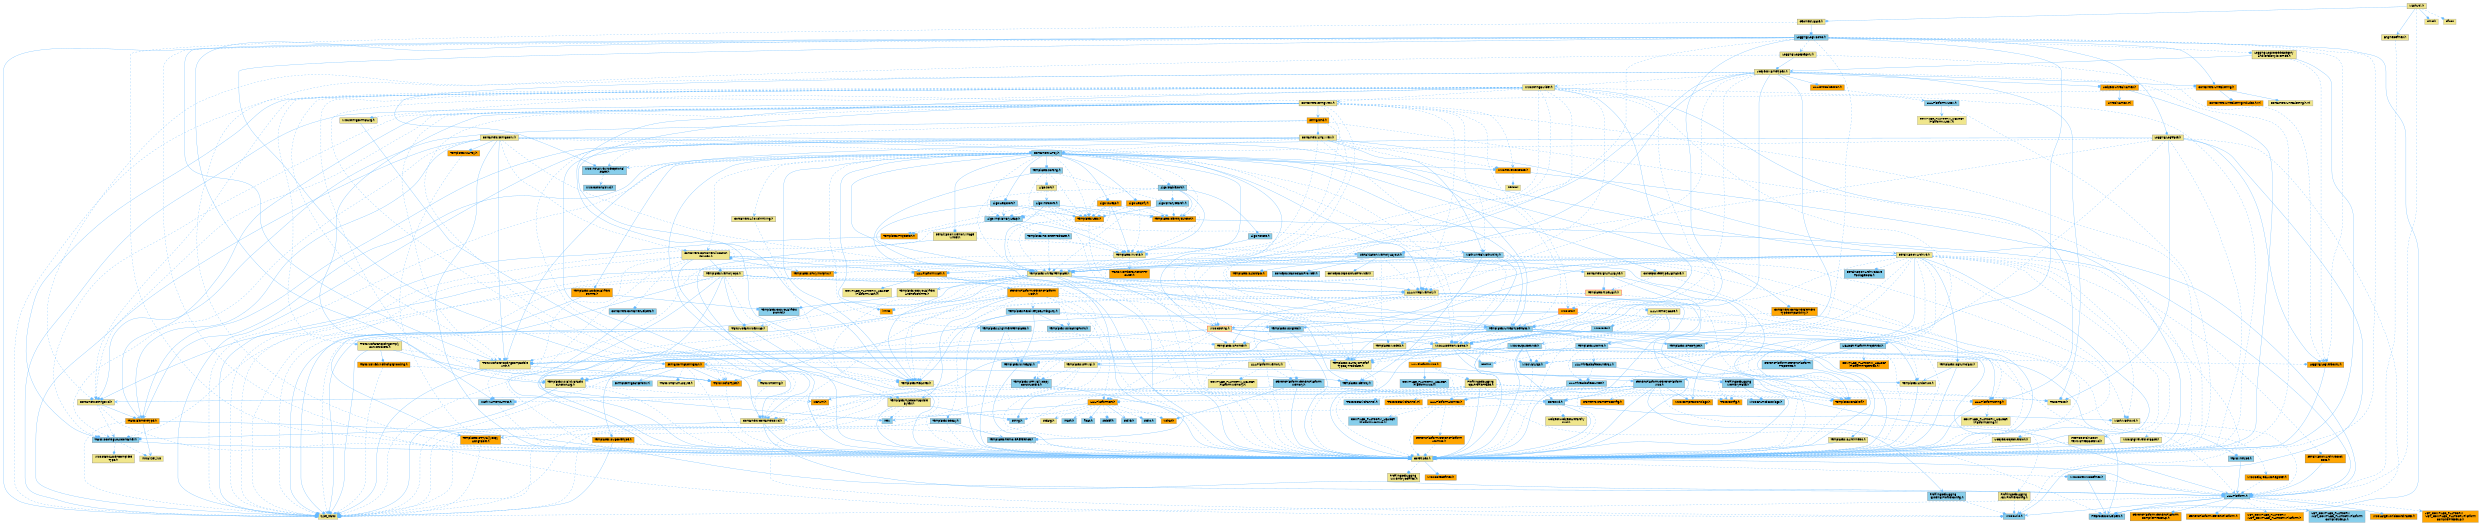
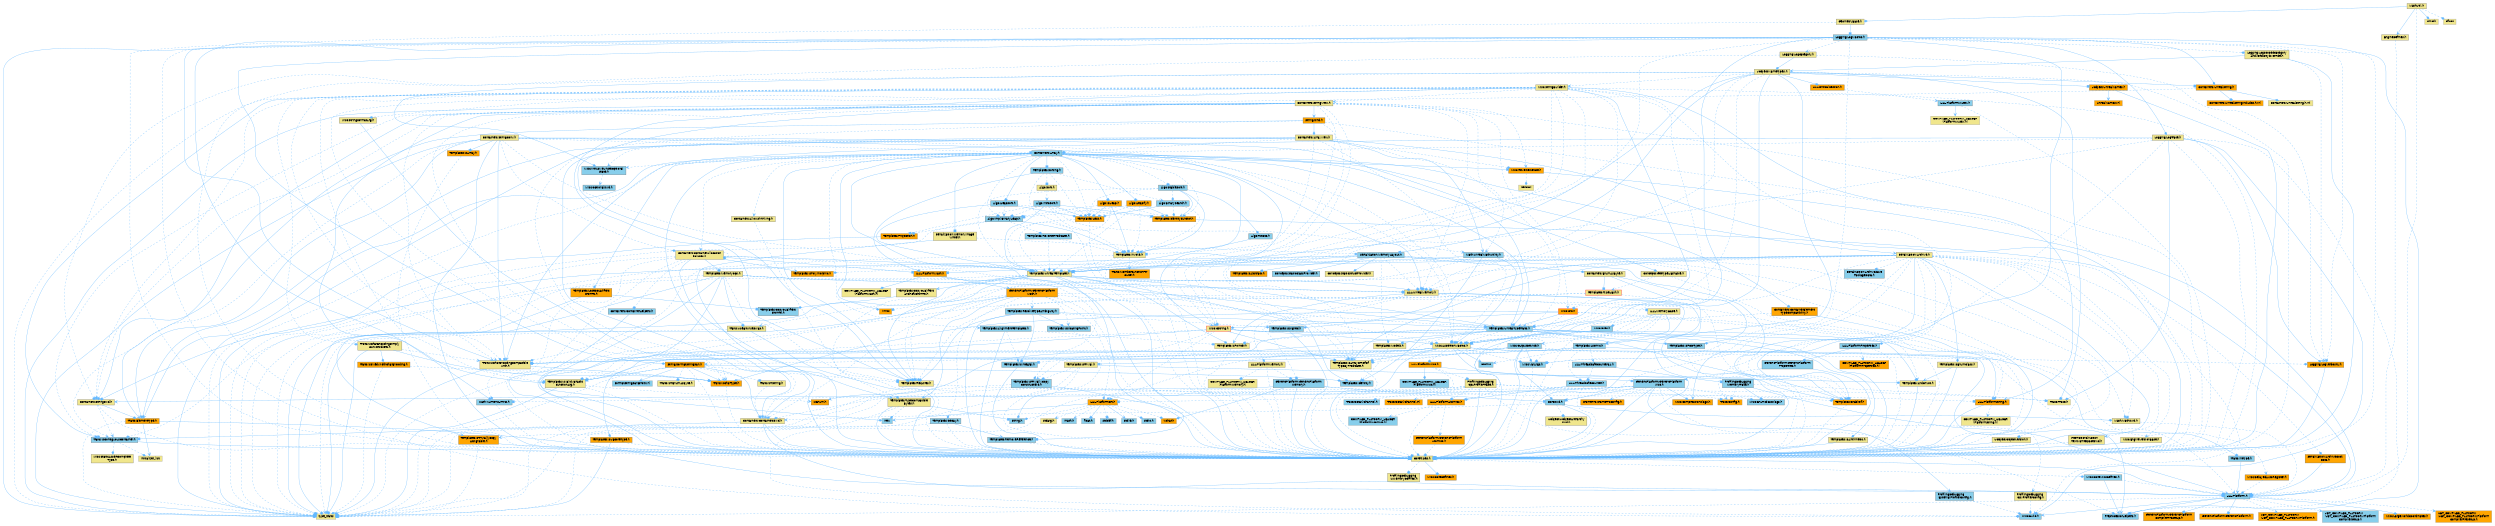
node "HEADER/PlatformProperties.h": label "HEADER/PlatformProperties.h" -> "HAL/PlatformProperties.h"
